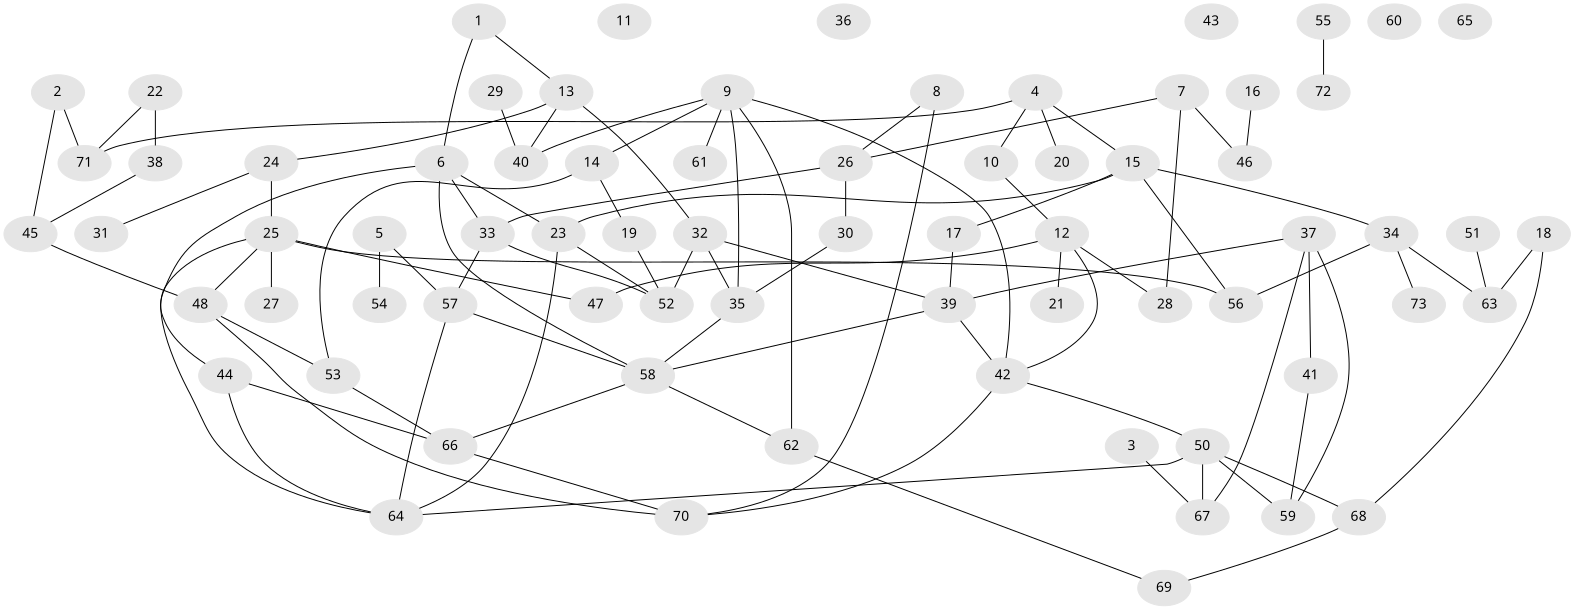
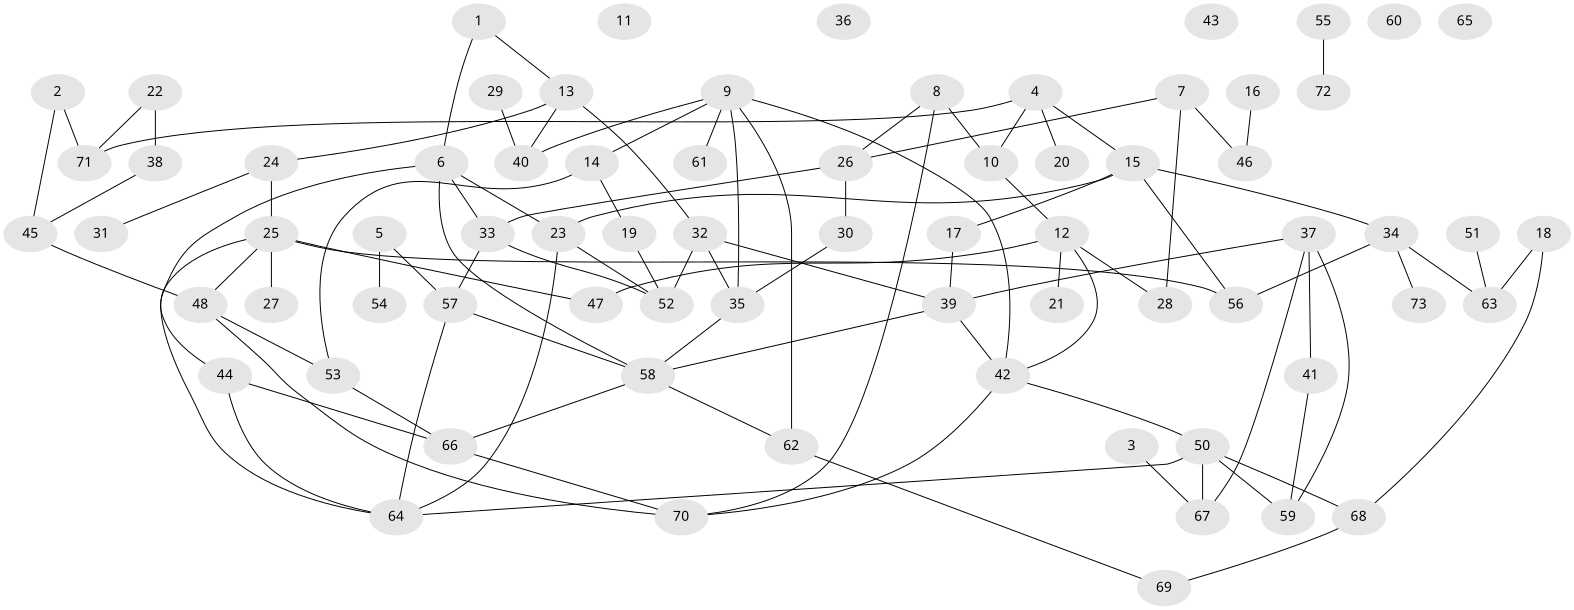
edge "8" -- "10": added
